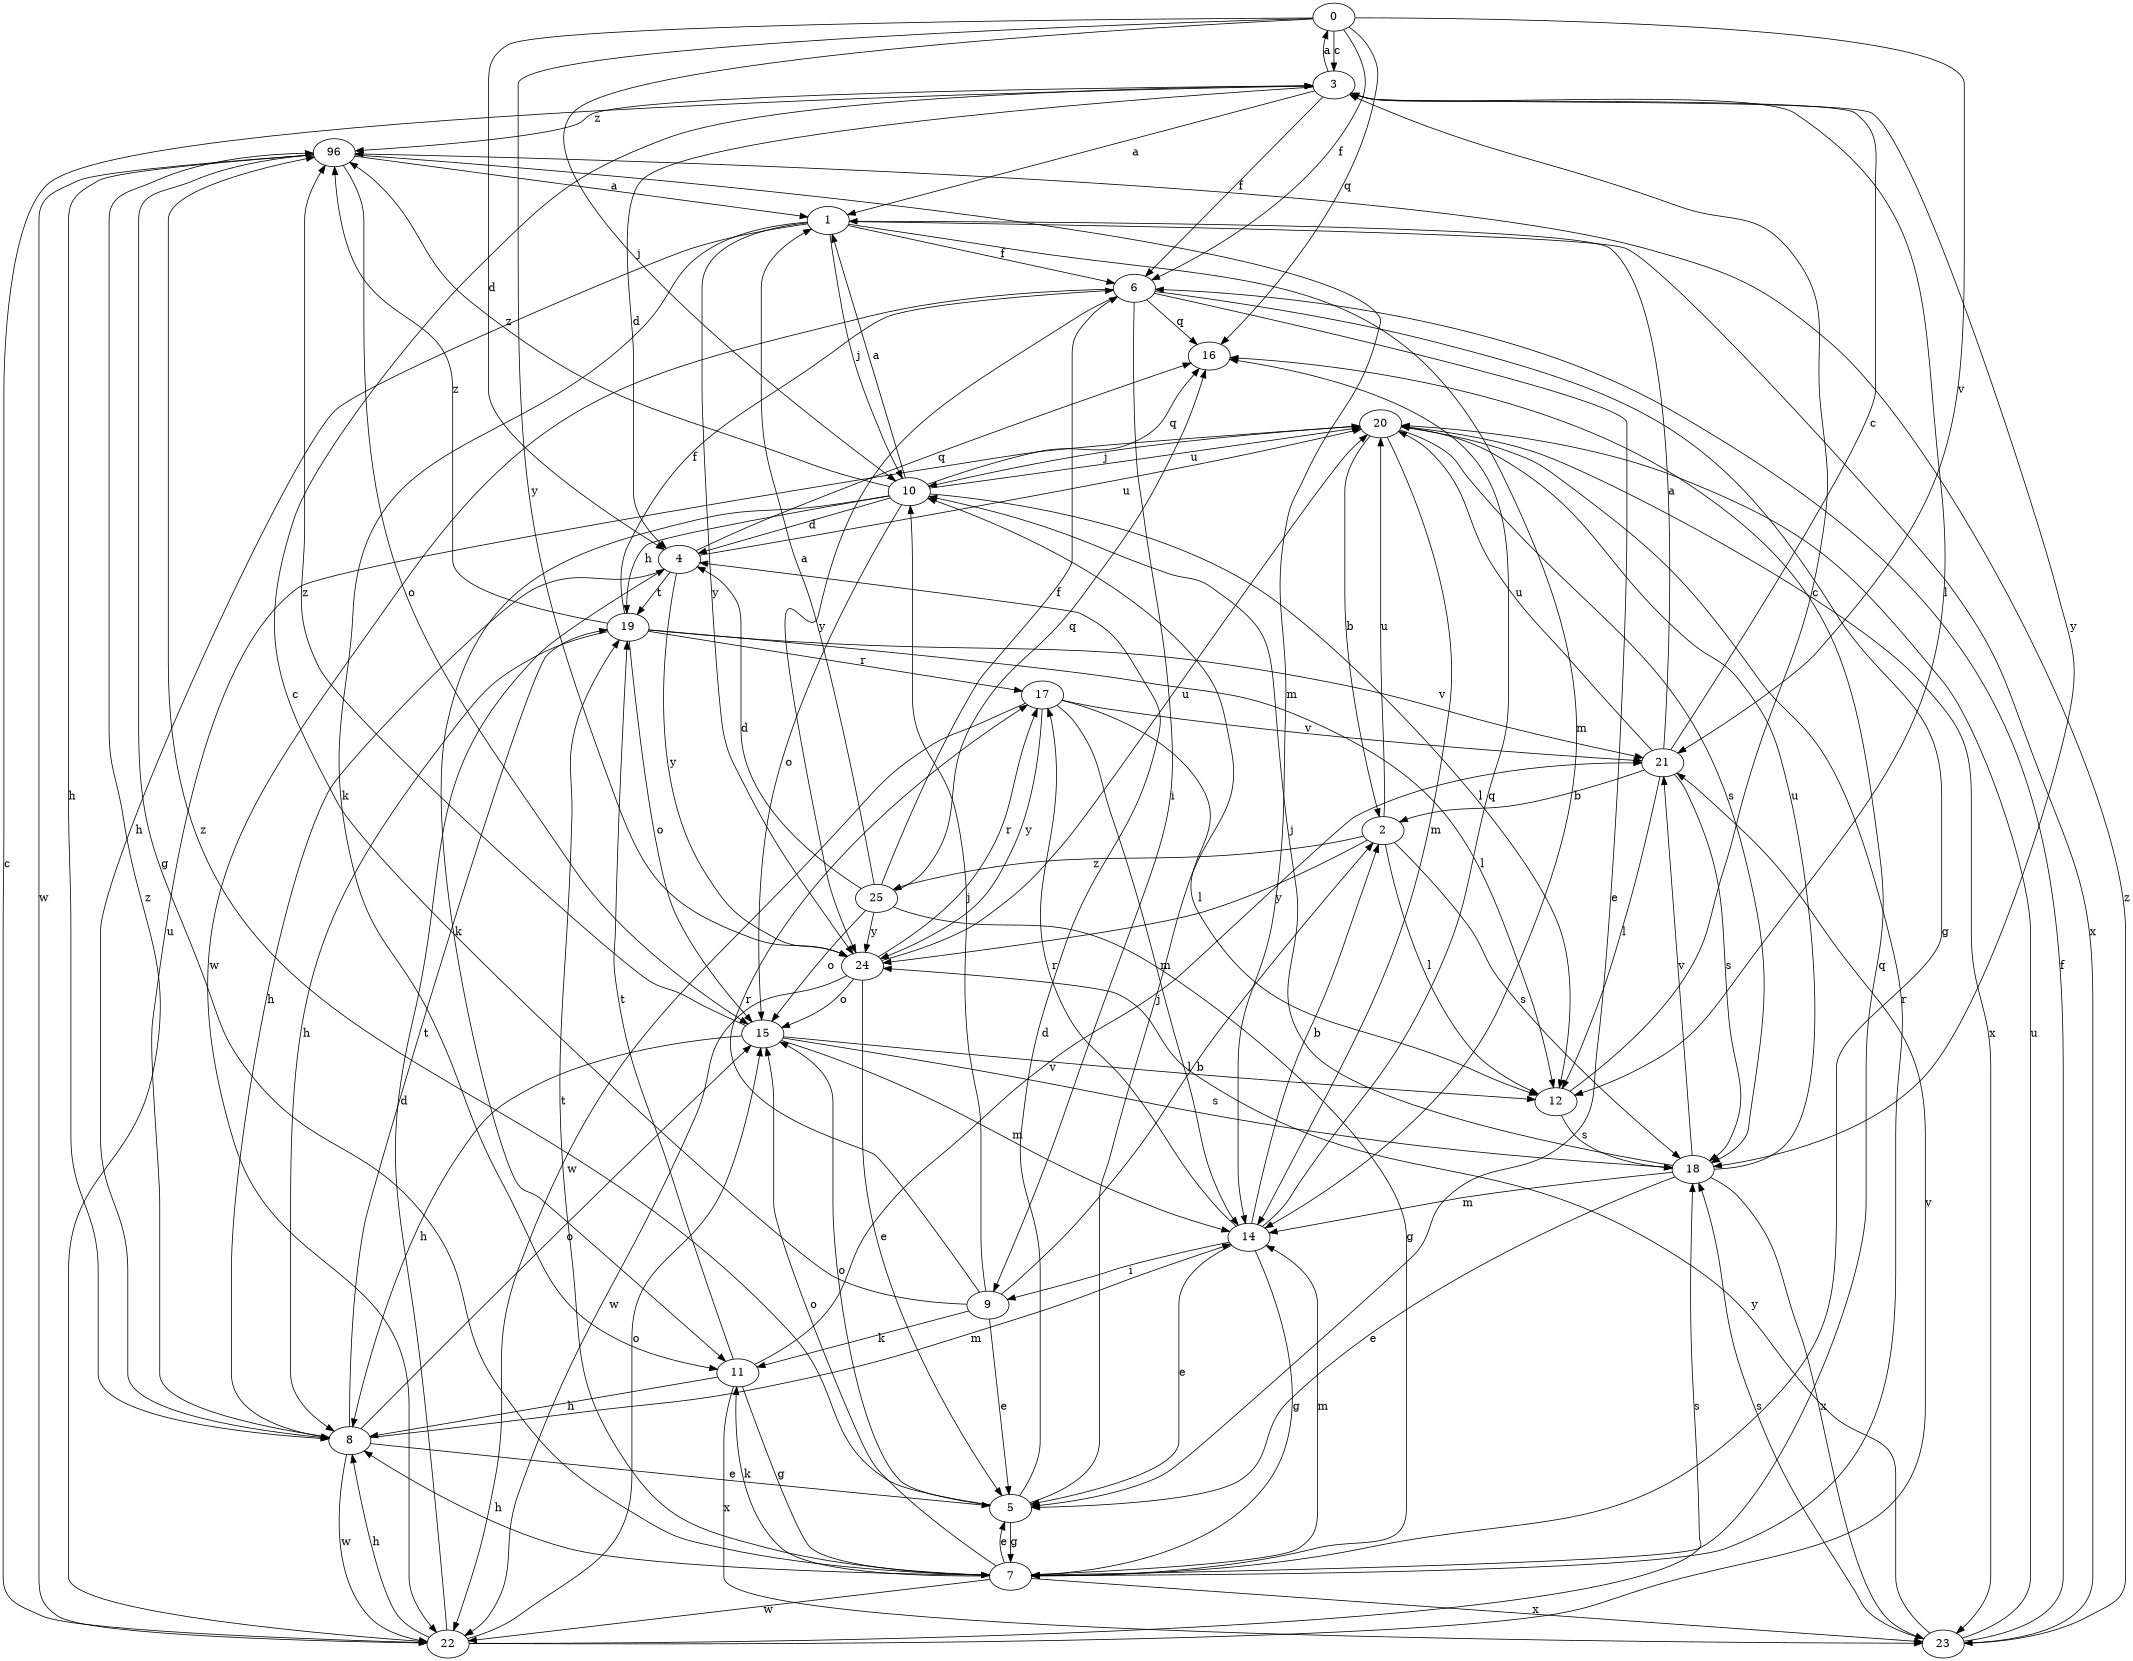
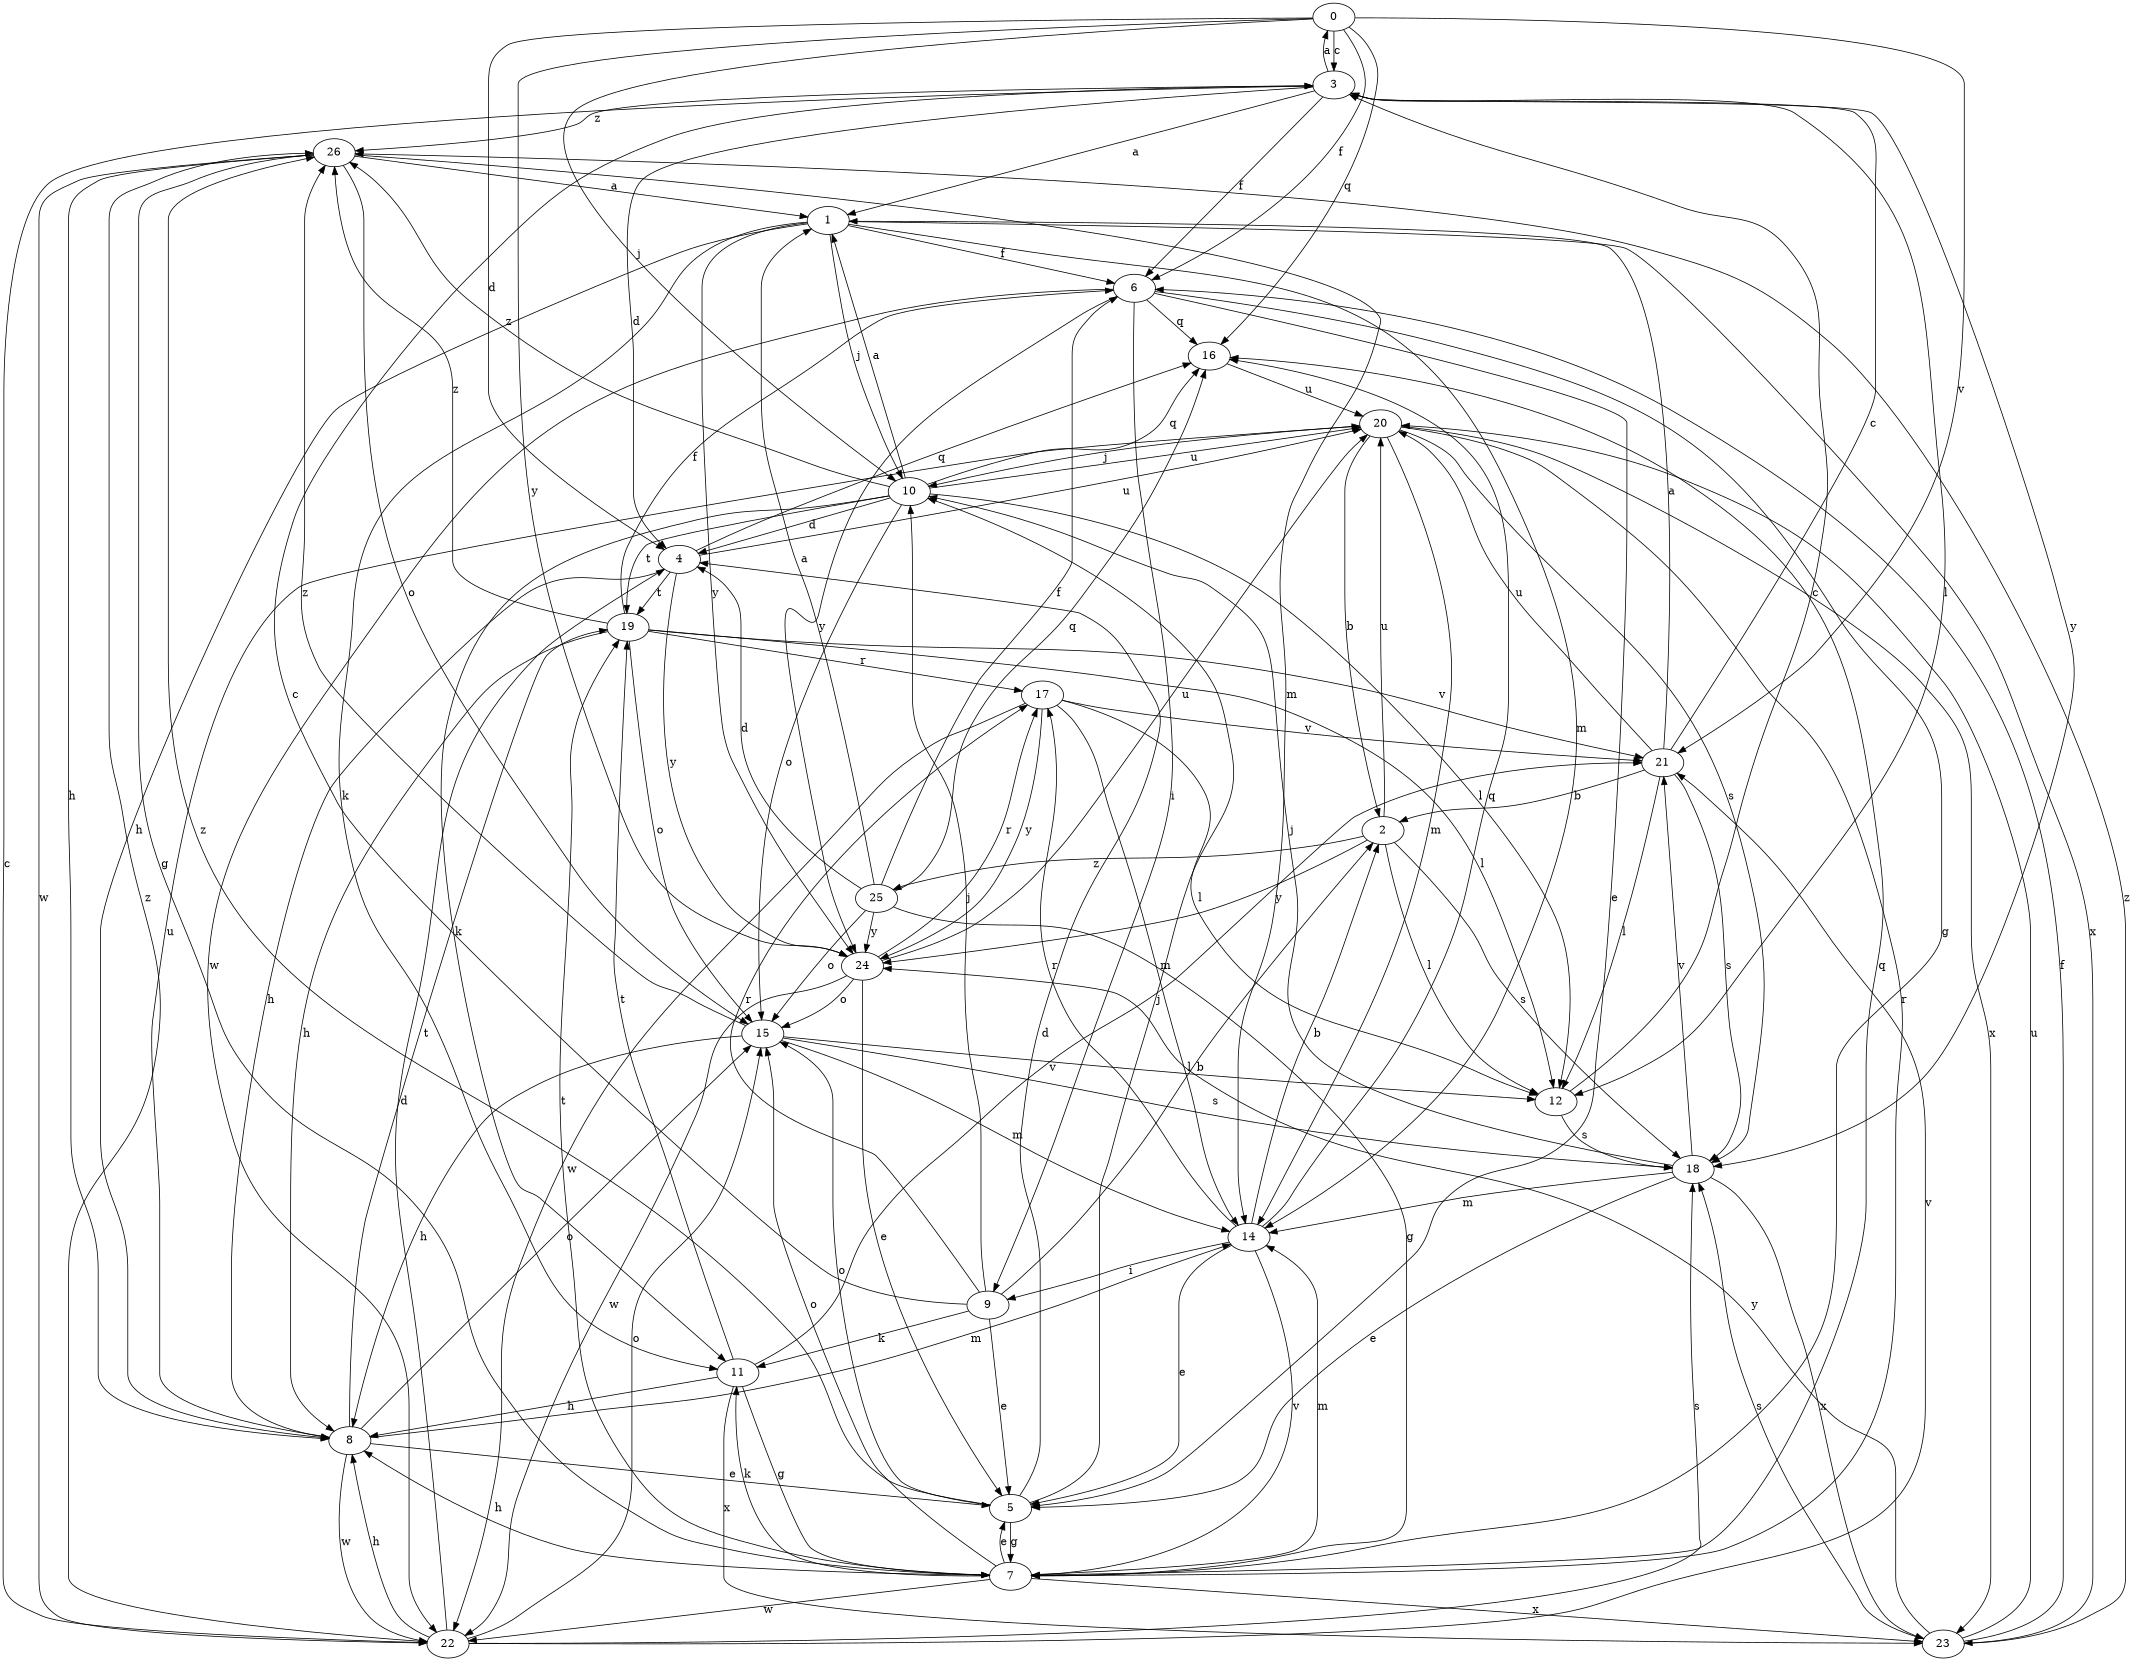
node "96": label "96" -> "26"
edge "10" -> "19": label "h" -> "t"
edge "18" -> "20": now "16" -> "20"
edge "14" -> "7": label "g" -> "v"
